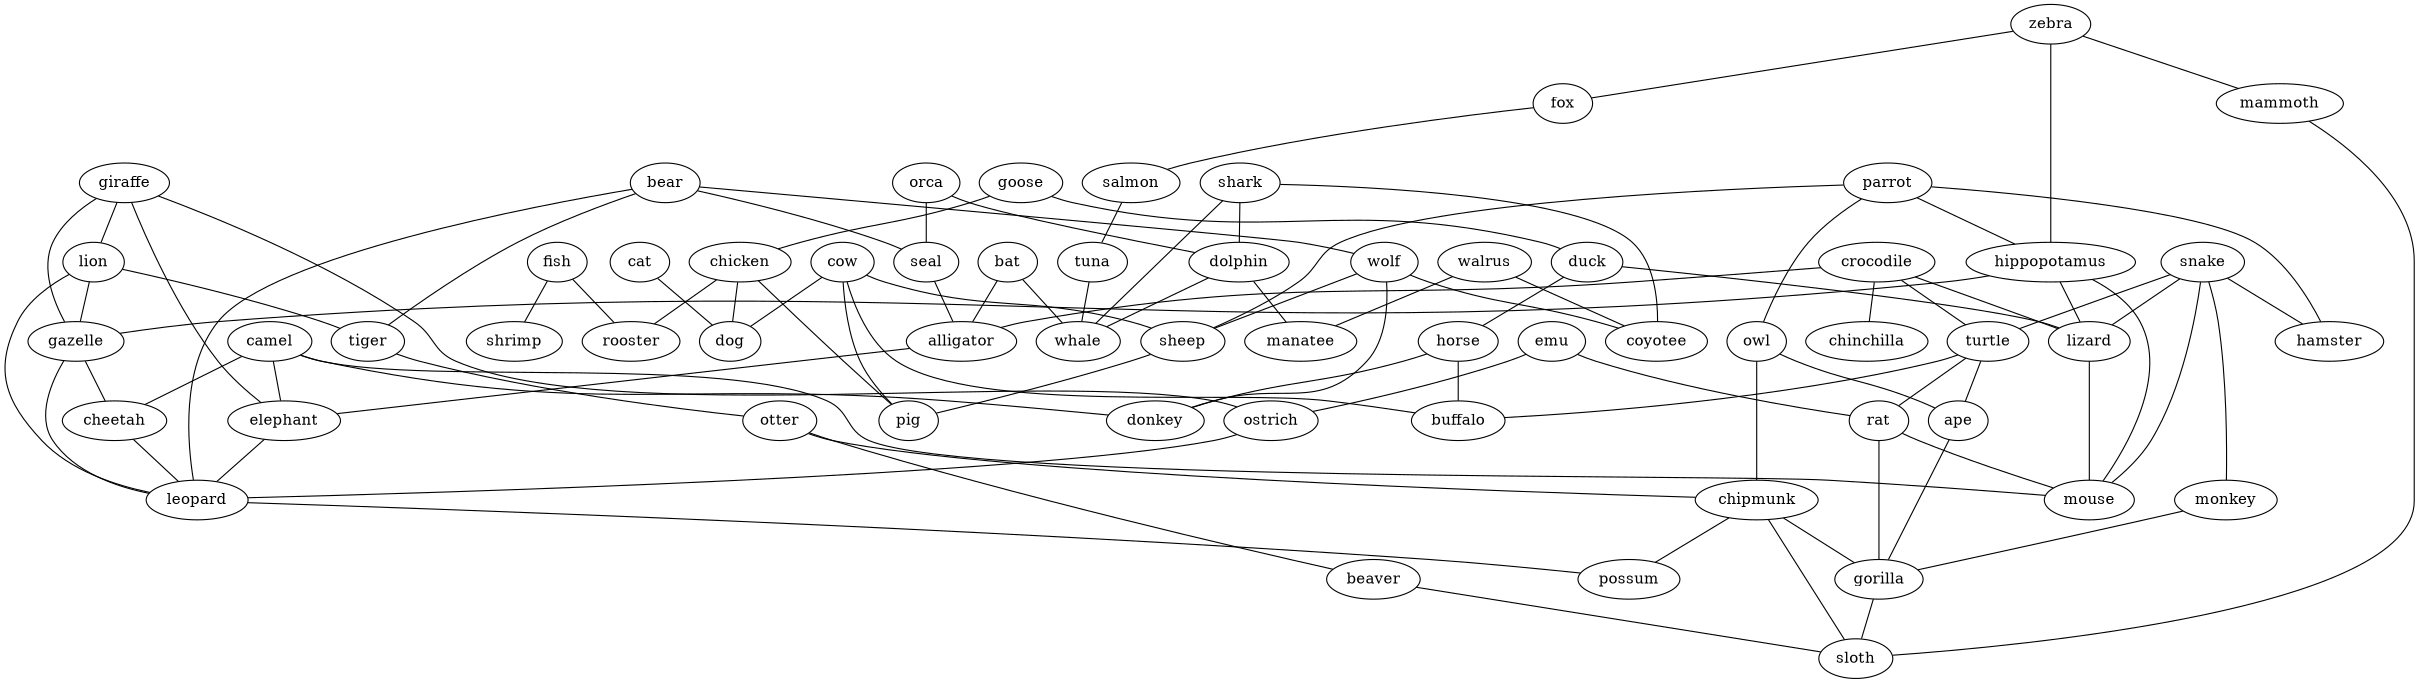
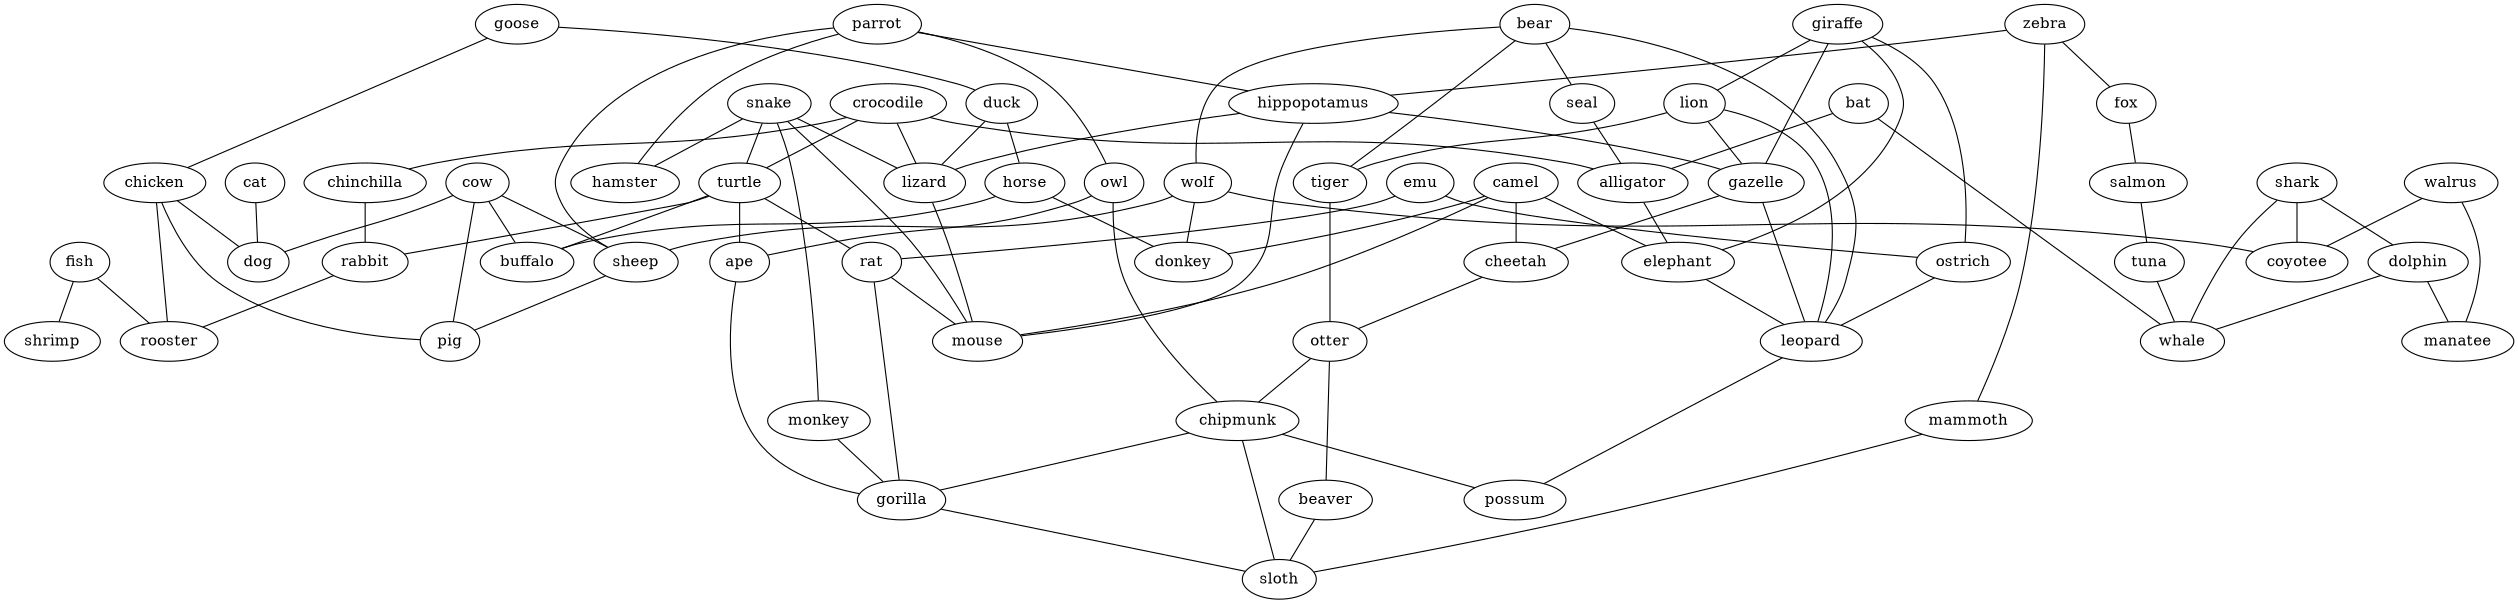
node "orca": removed
node "rabbit": added
edge "cheetah" -- "leopard": now "cheetah" -- "otter"
